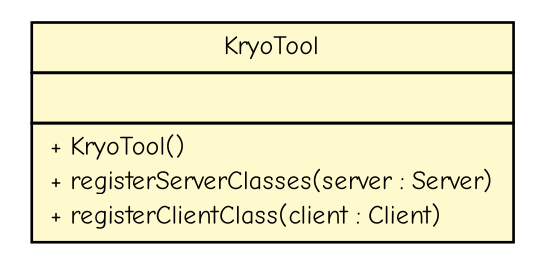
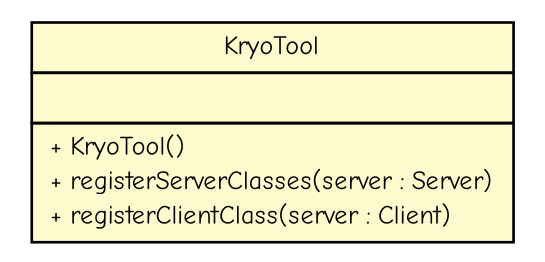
node "KryoTool": text "+ registerClientClass(client : Client)" -> "+ registerClientClass(server : Client)"
